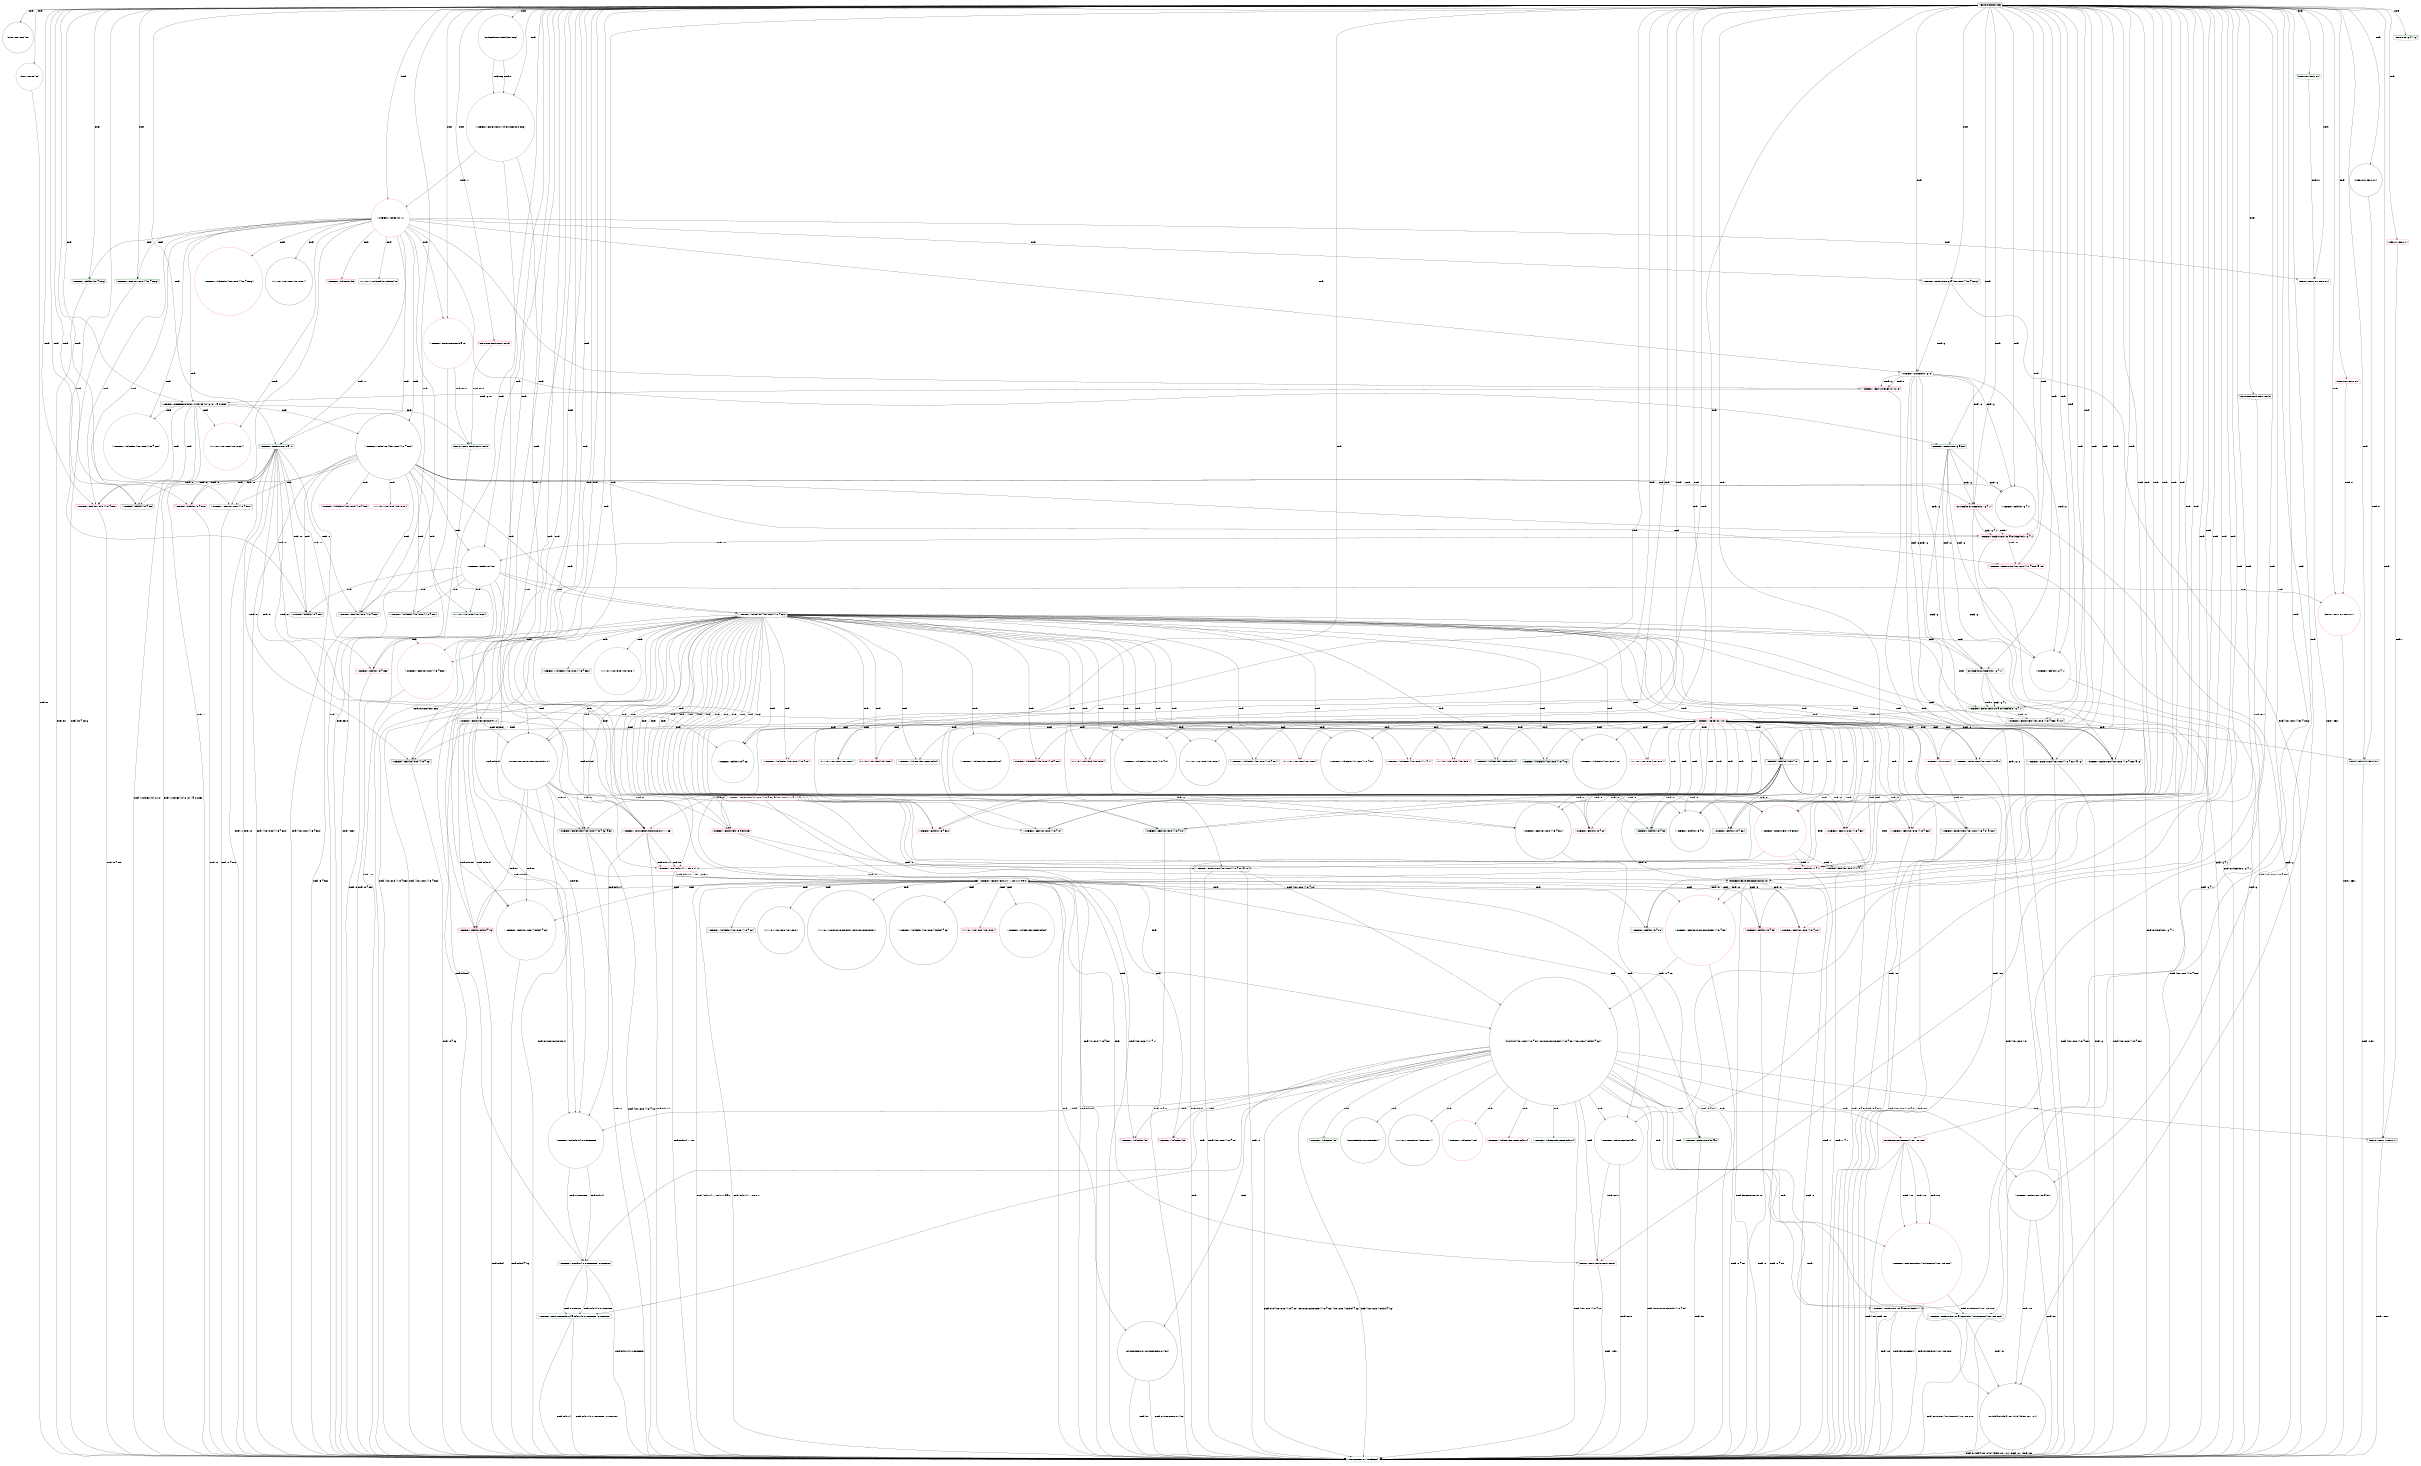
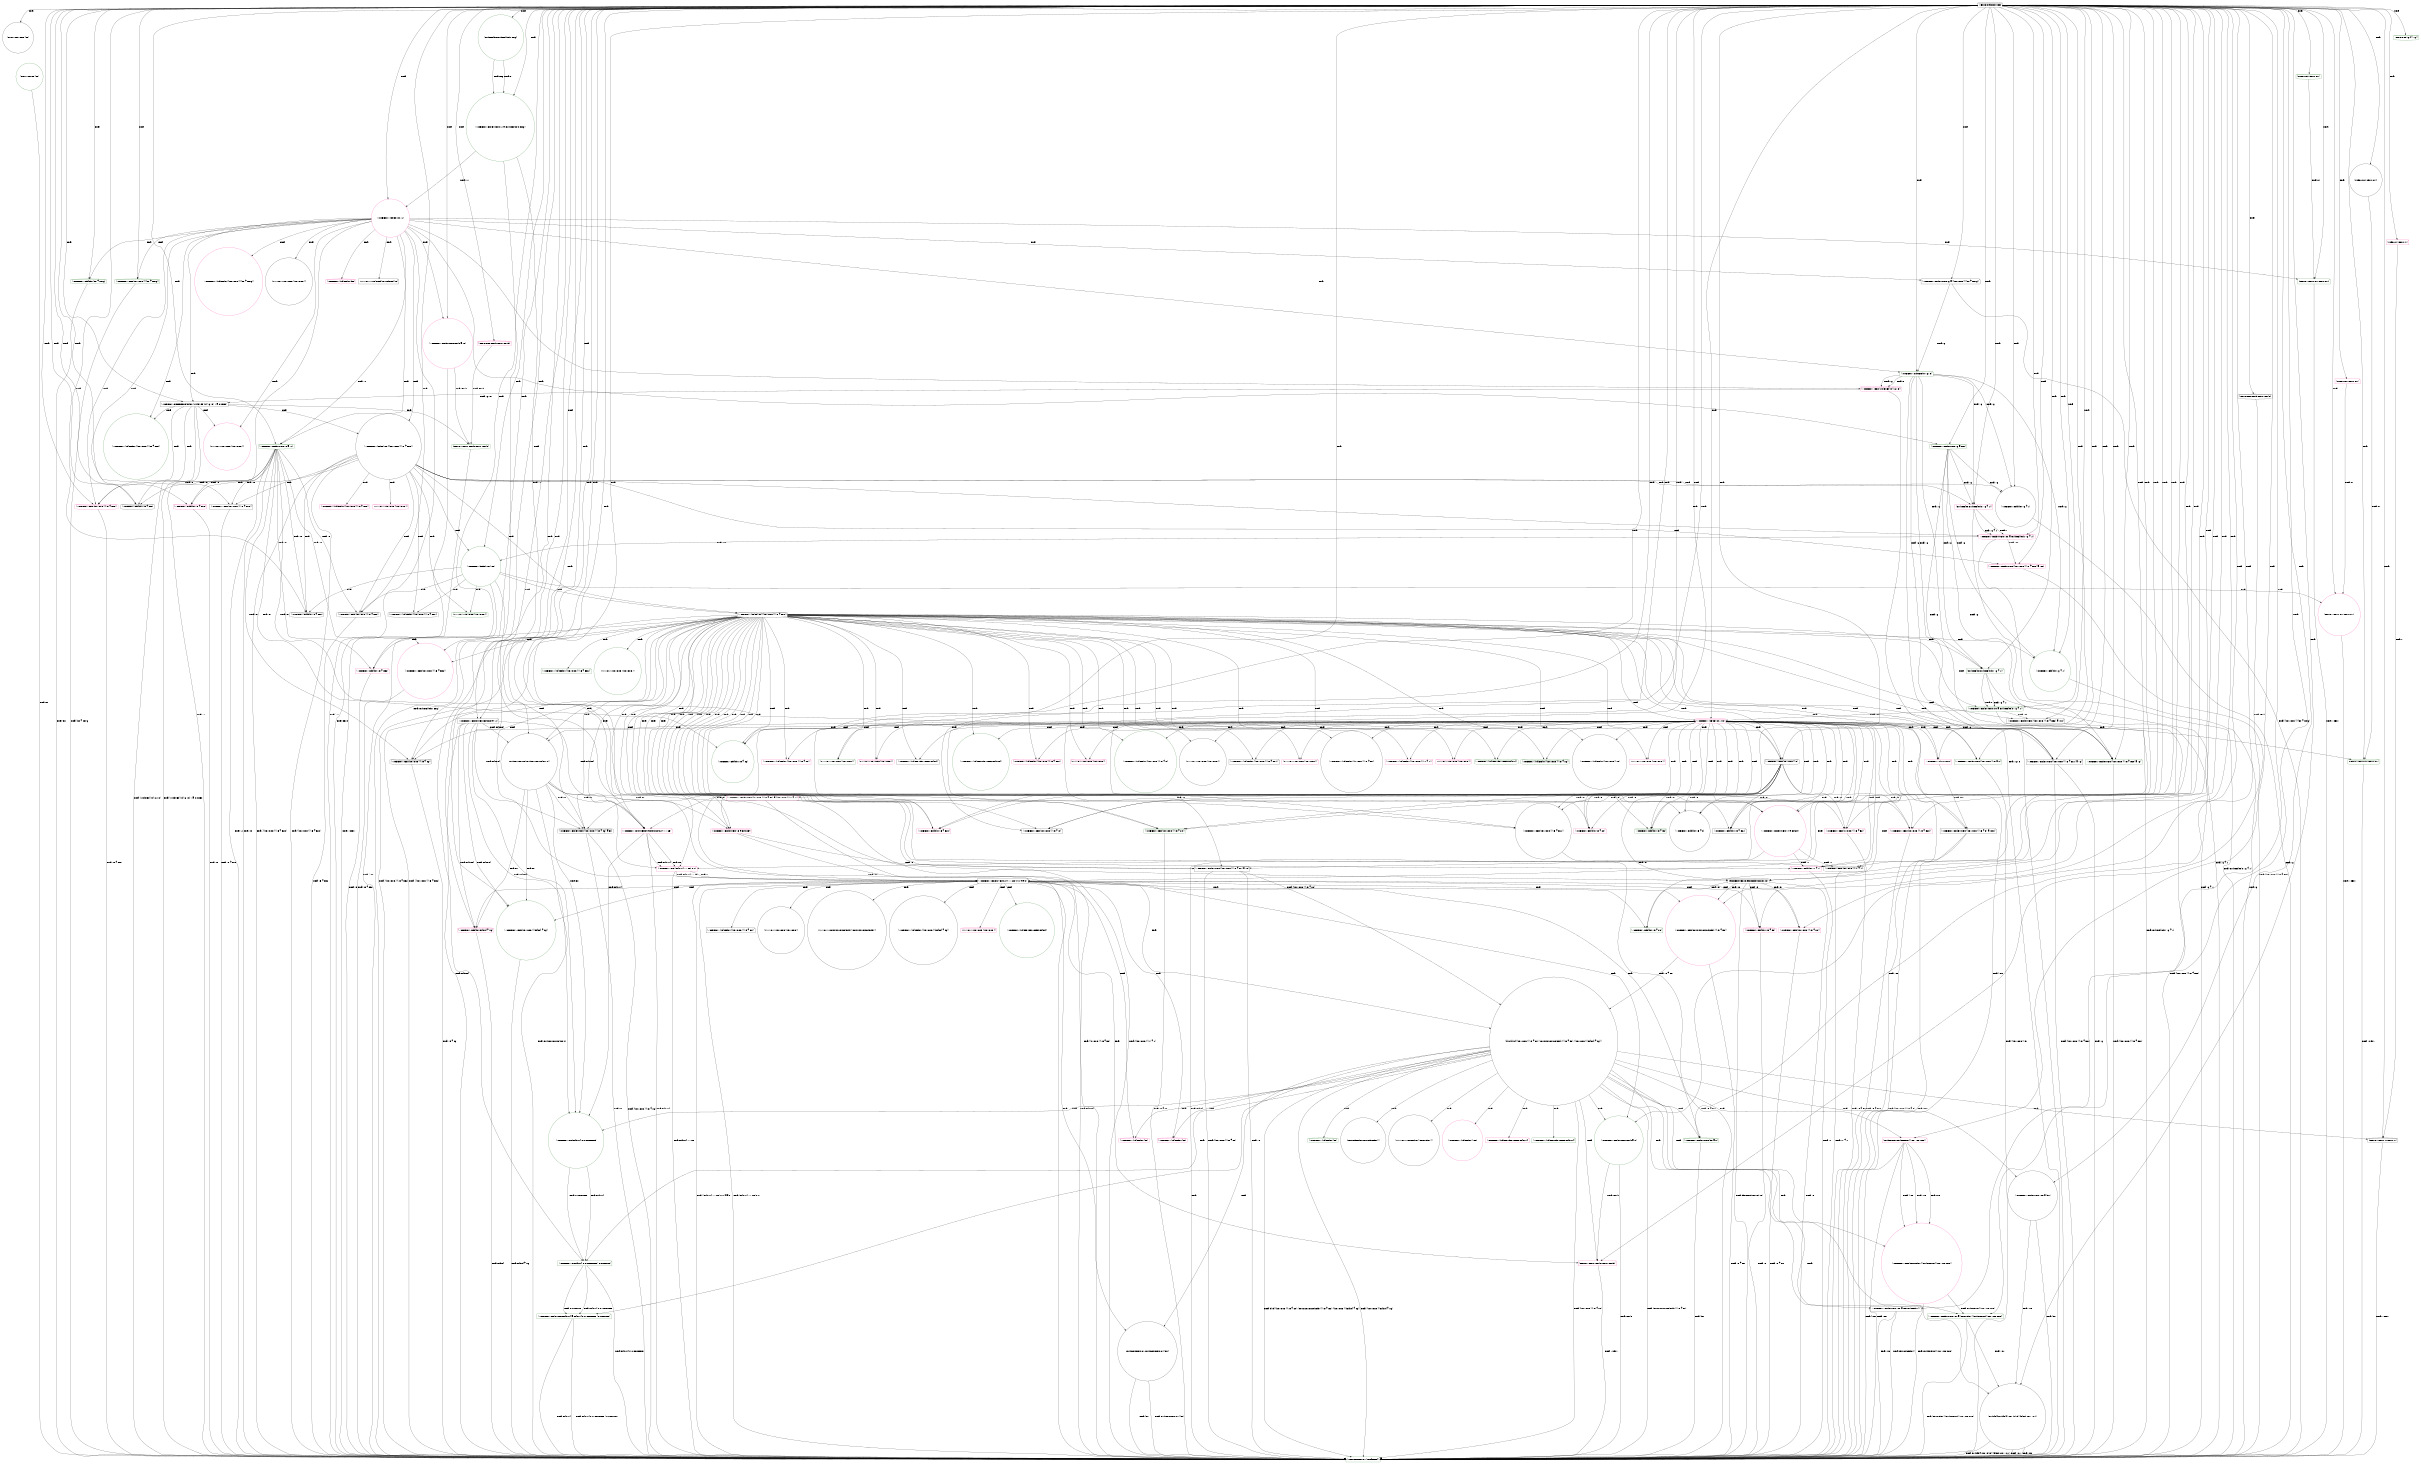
edge "(METHOD,tftp_connect)" -> "(PARAM,_BYTE *a2)": removed, label "DDG:"
